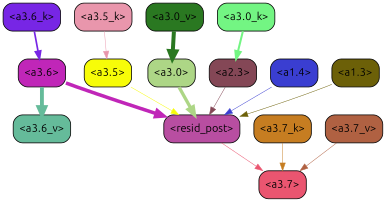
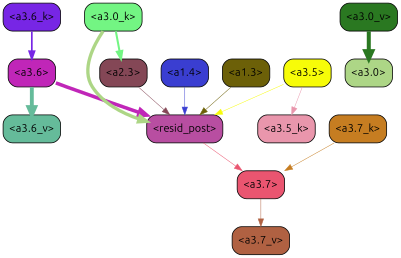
edge "<a3.5_k>" -> "<a3.5>": reversed
edge "<a3.0>" -> "<resid_post>": now "<a3.0_k>" -> "<resid_post>"
edge "<a3.7_v>" -> "<a3.7>": reversed
